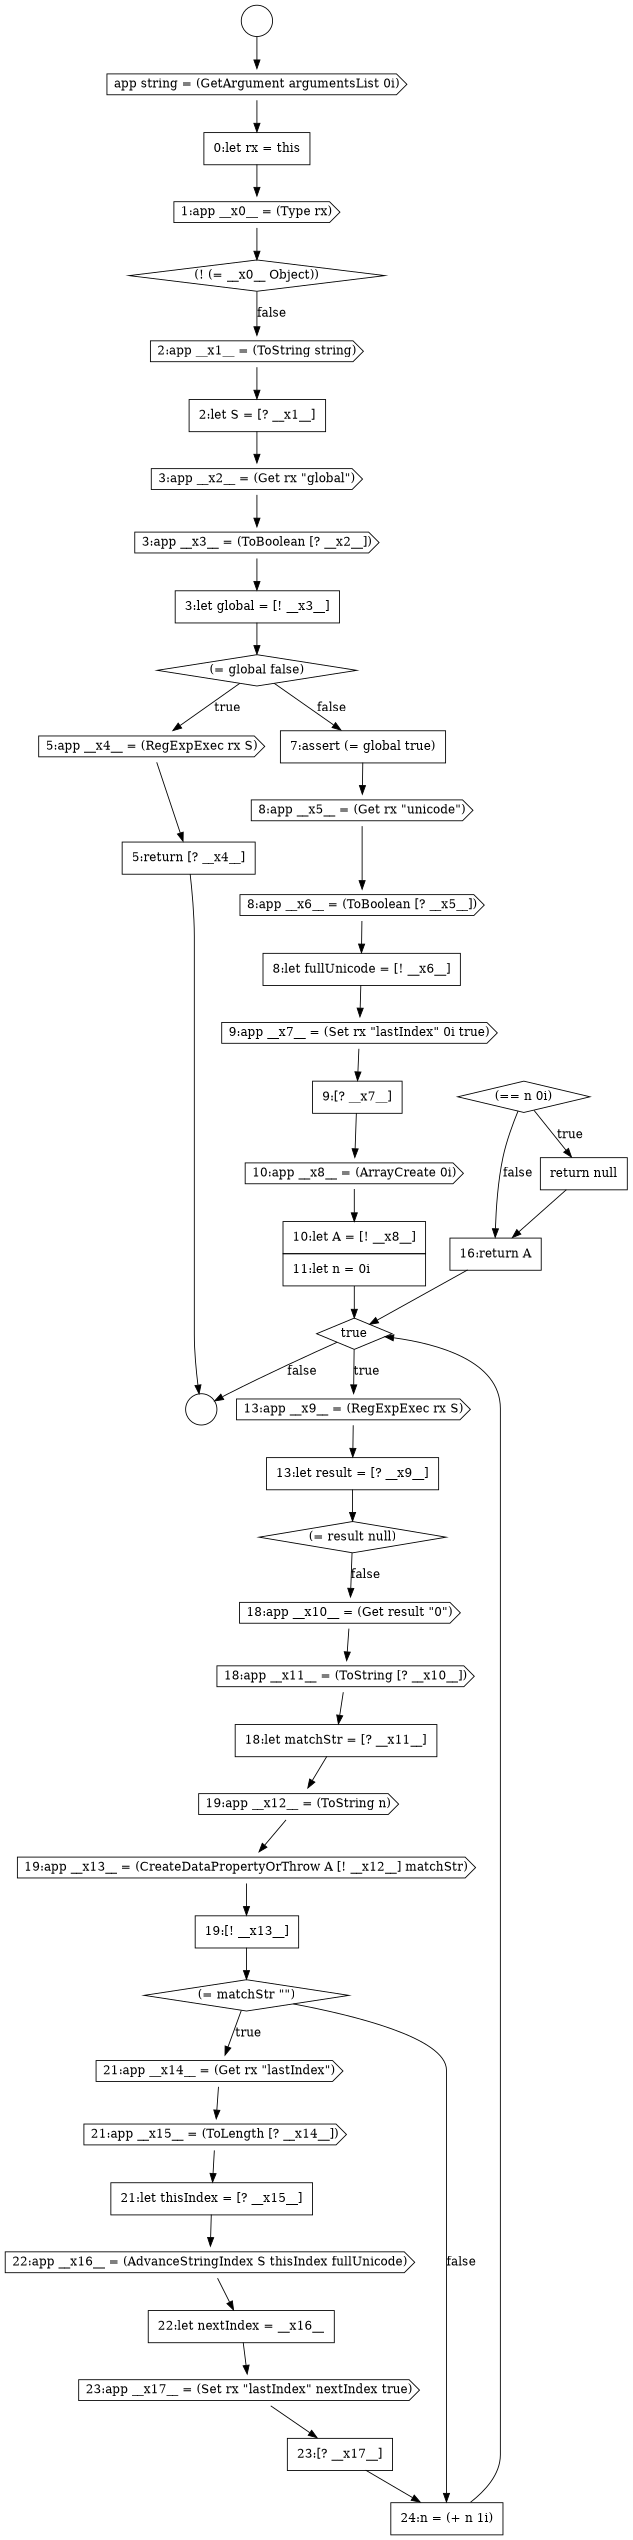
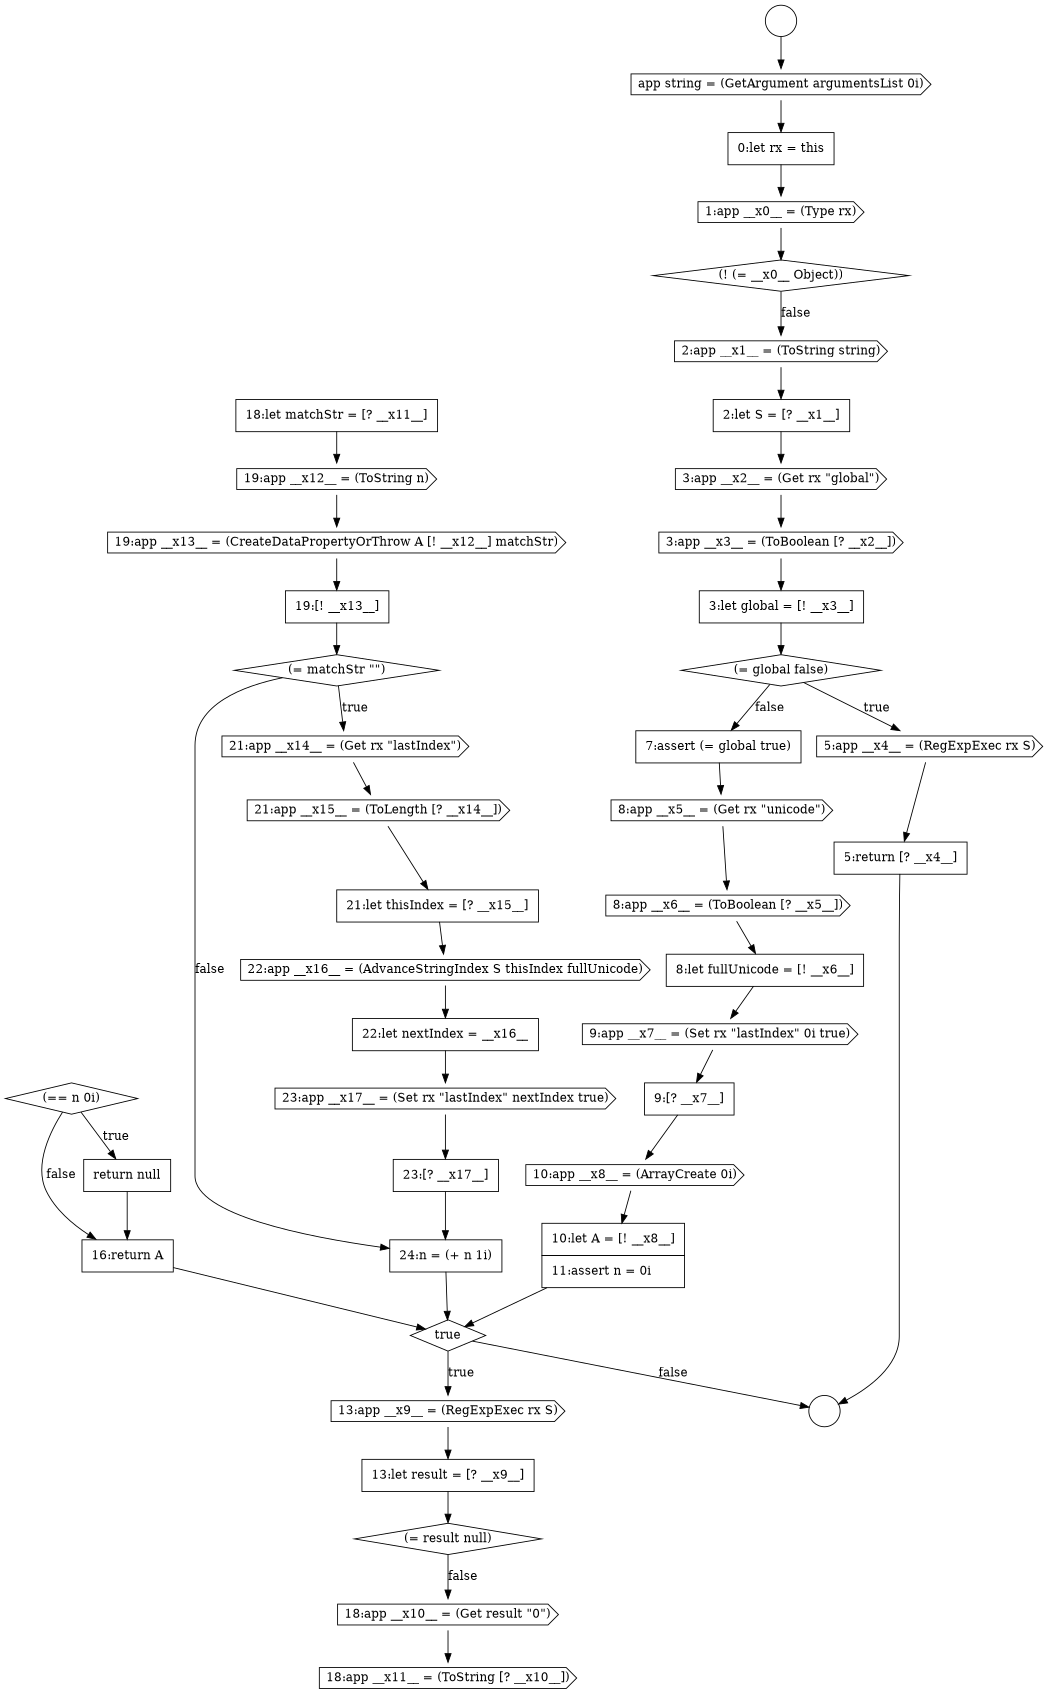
node "10:let A = [! __x8__]": text "11:let n = 0i" -> "11:assert n = 0i"
edge "18:app __x11__ = (ToString [? __x10__])" -> "18:let matchStr = [? __x11__]": removed
